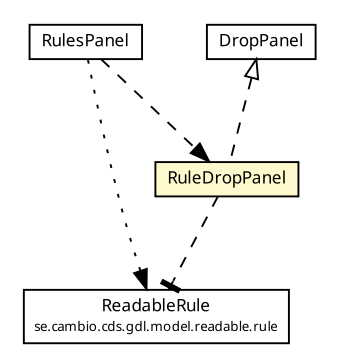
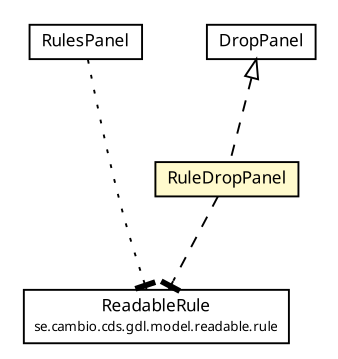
edge "RulesPanel" -> "RuleDropPanel": removed
edge "RulesPanel" -> "ReadableRule": arrowhead normal -> tee
